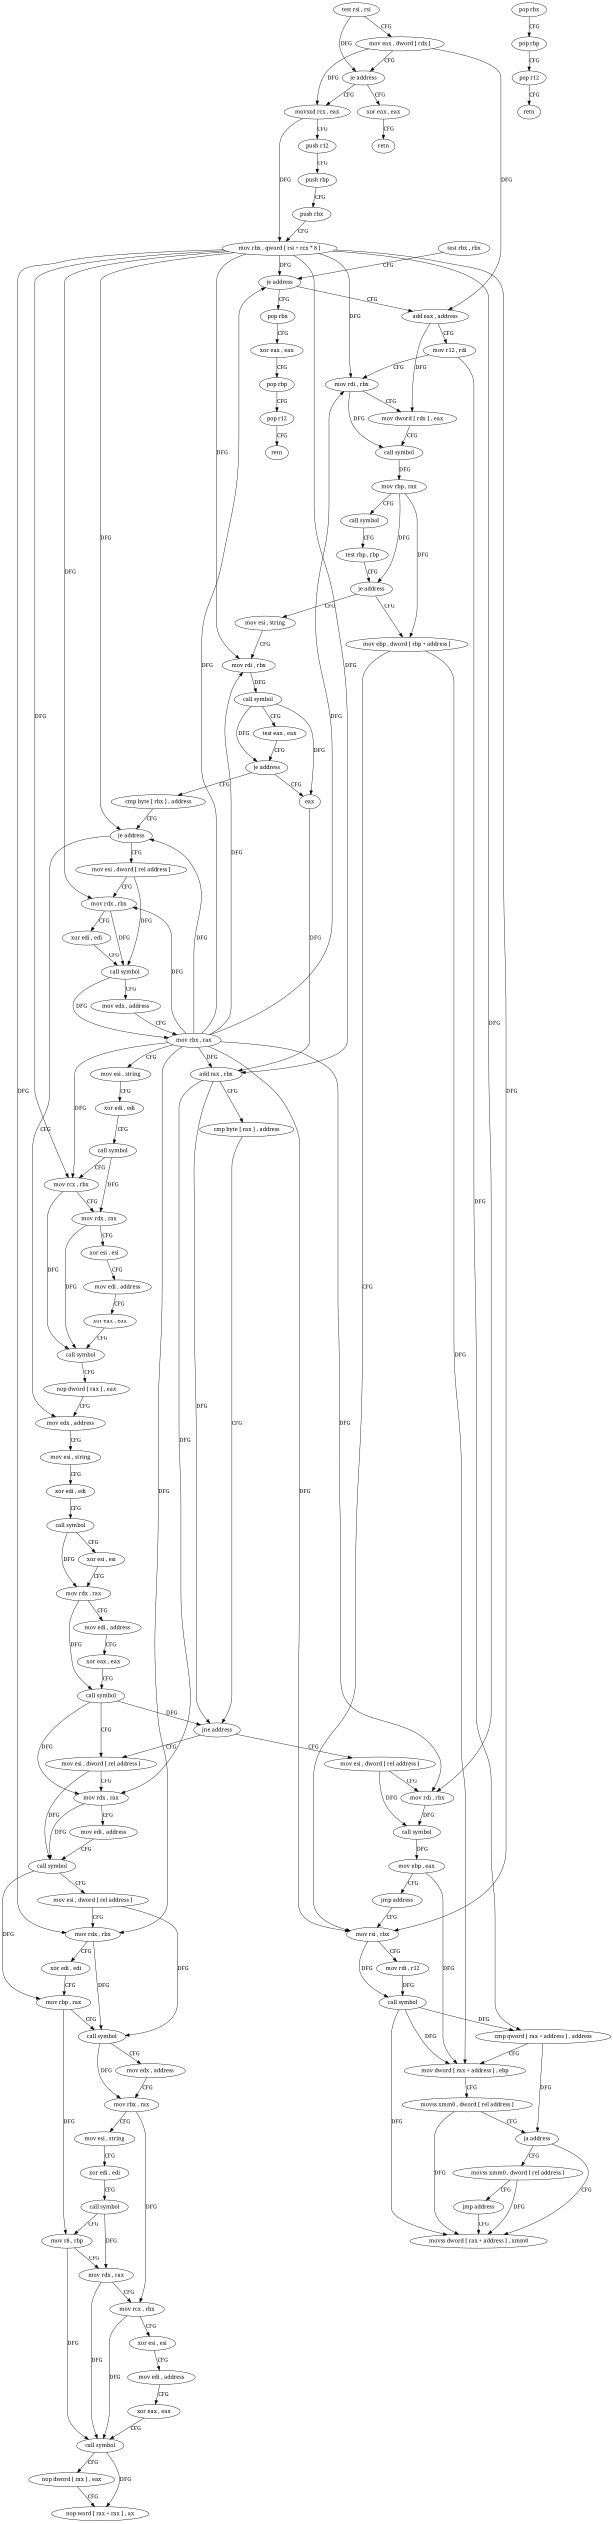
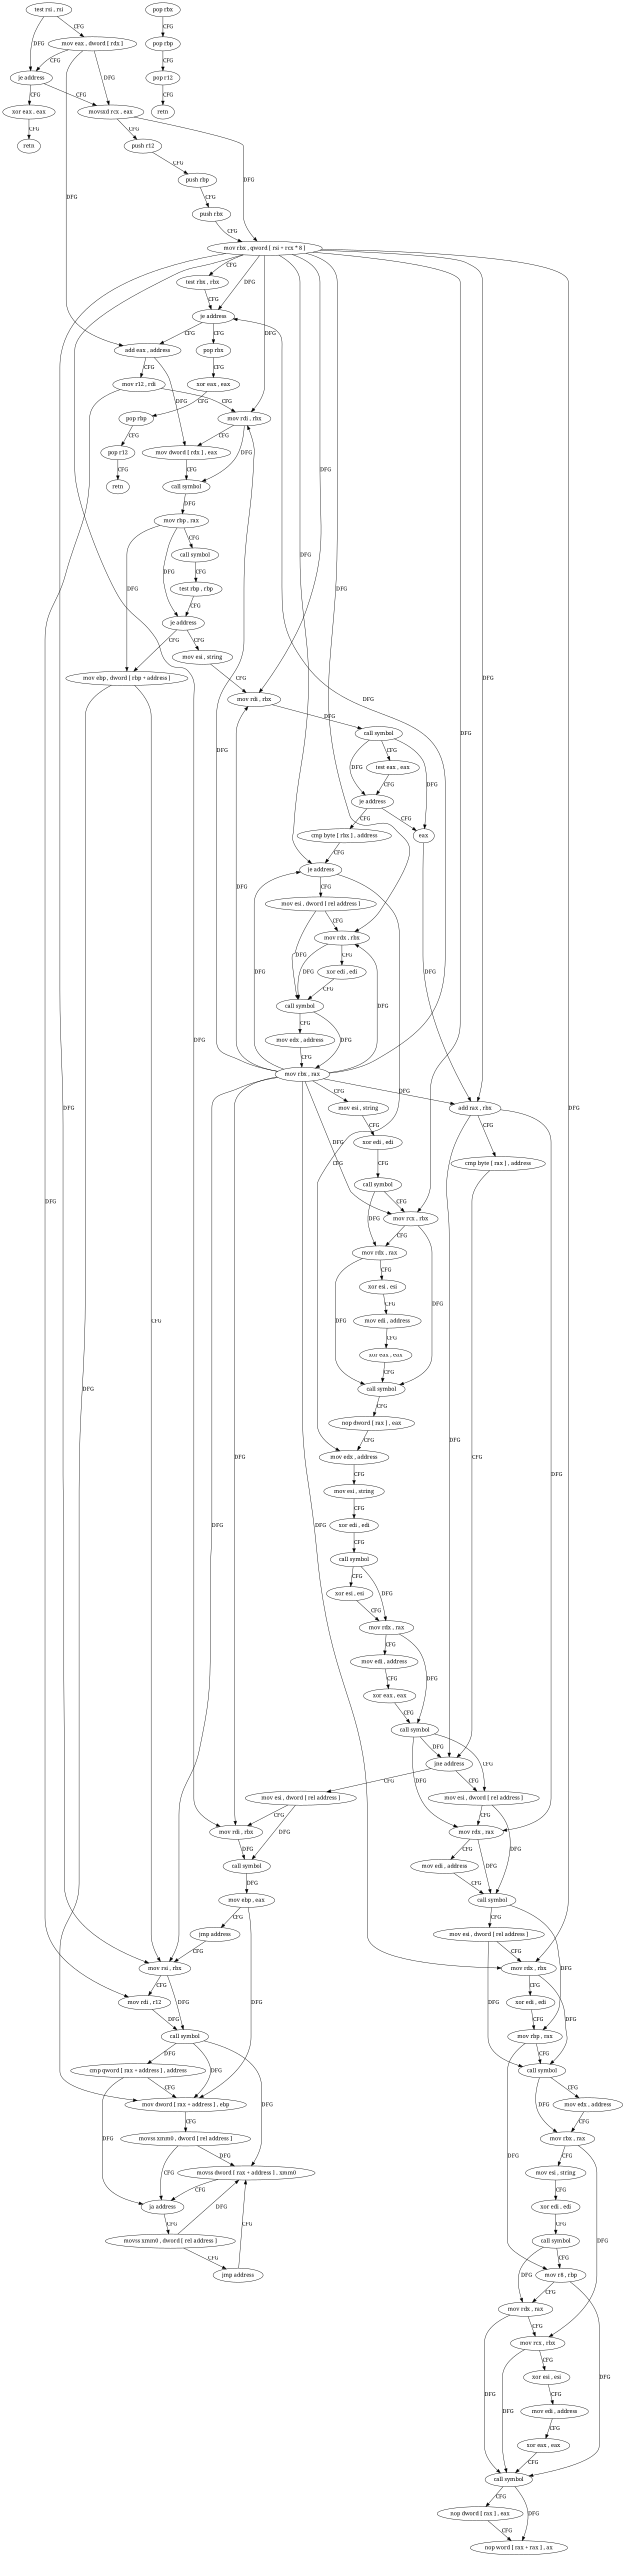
edge "mov rbx , qword [ rsi + rcx * 8 ]" -> "test rbx , rbx": added, label "CFG"
edge "mov r12 , rdi" -> "cmp qword [ rax + address ] , address": now "mov r12 , rdi" -> "mov rdi , r12"
edge "ja address" -> "movss dword [ rax + address ] , xmm0": reversed
